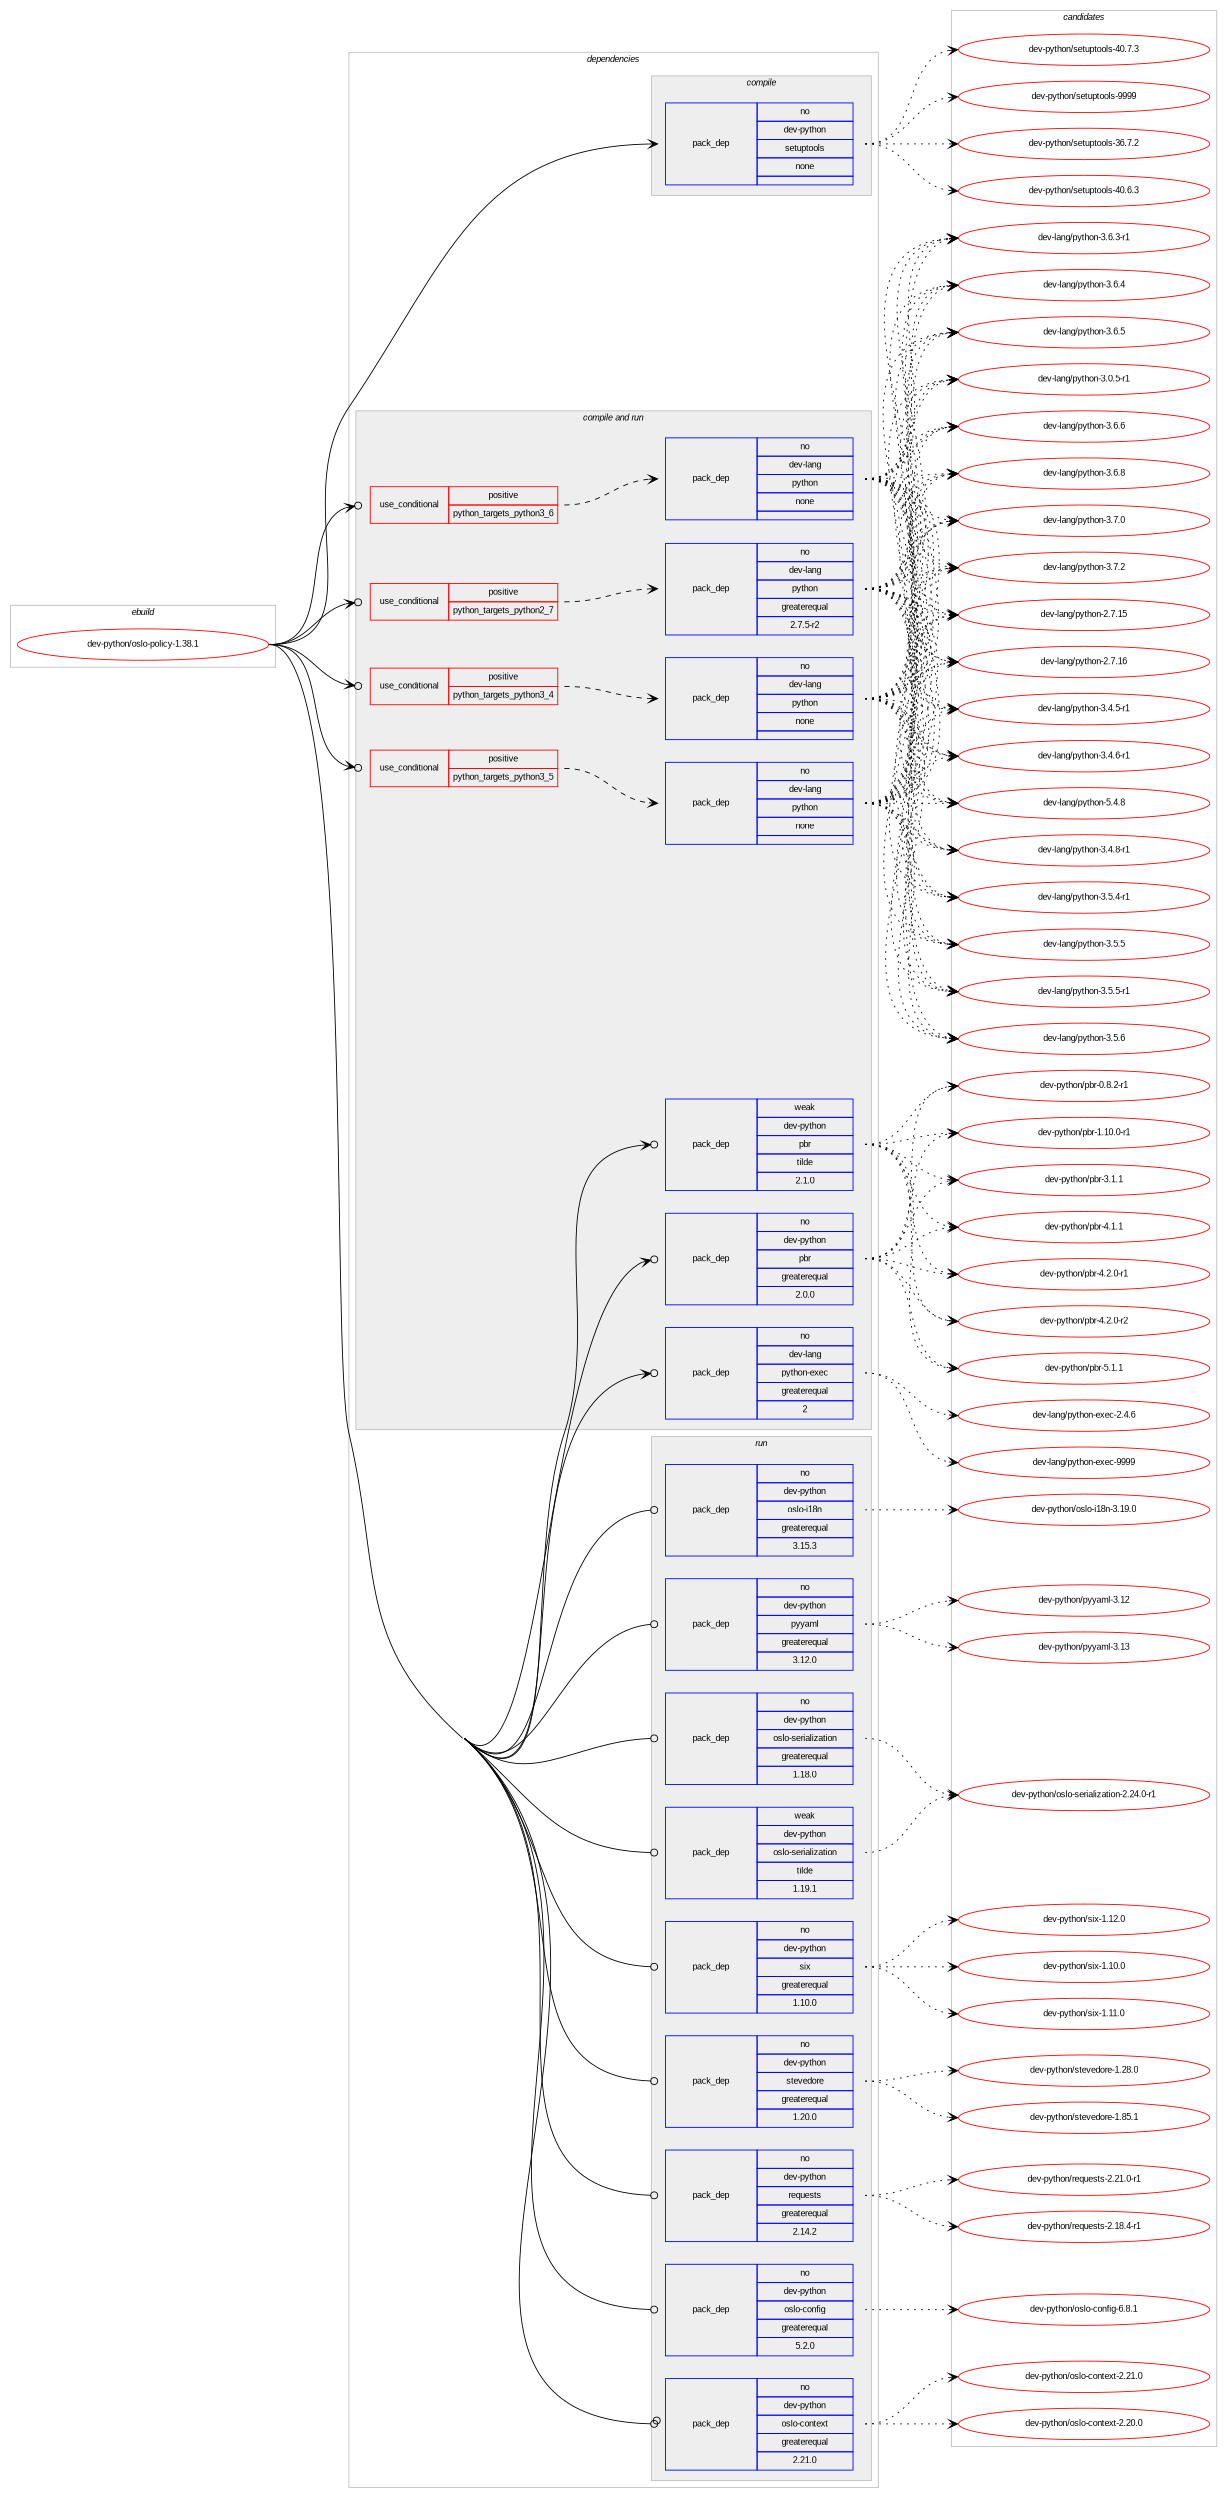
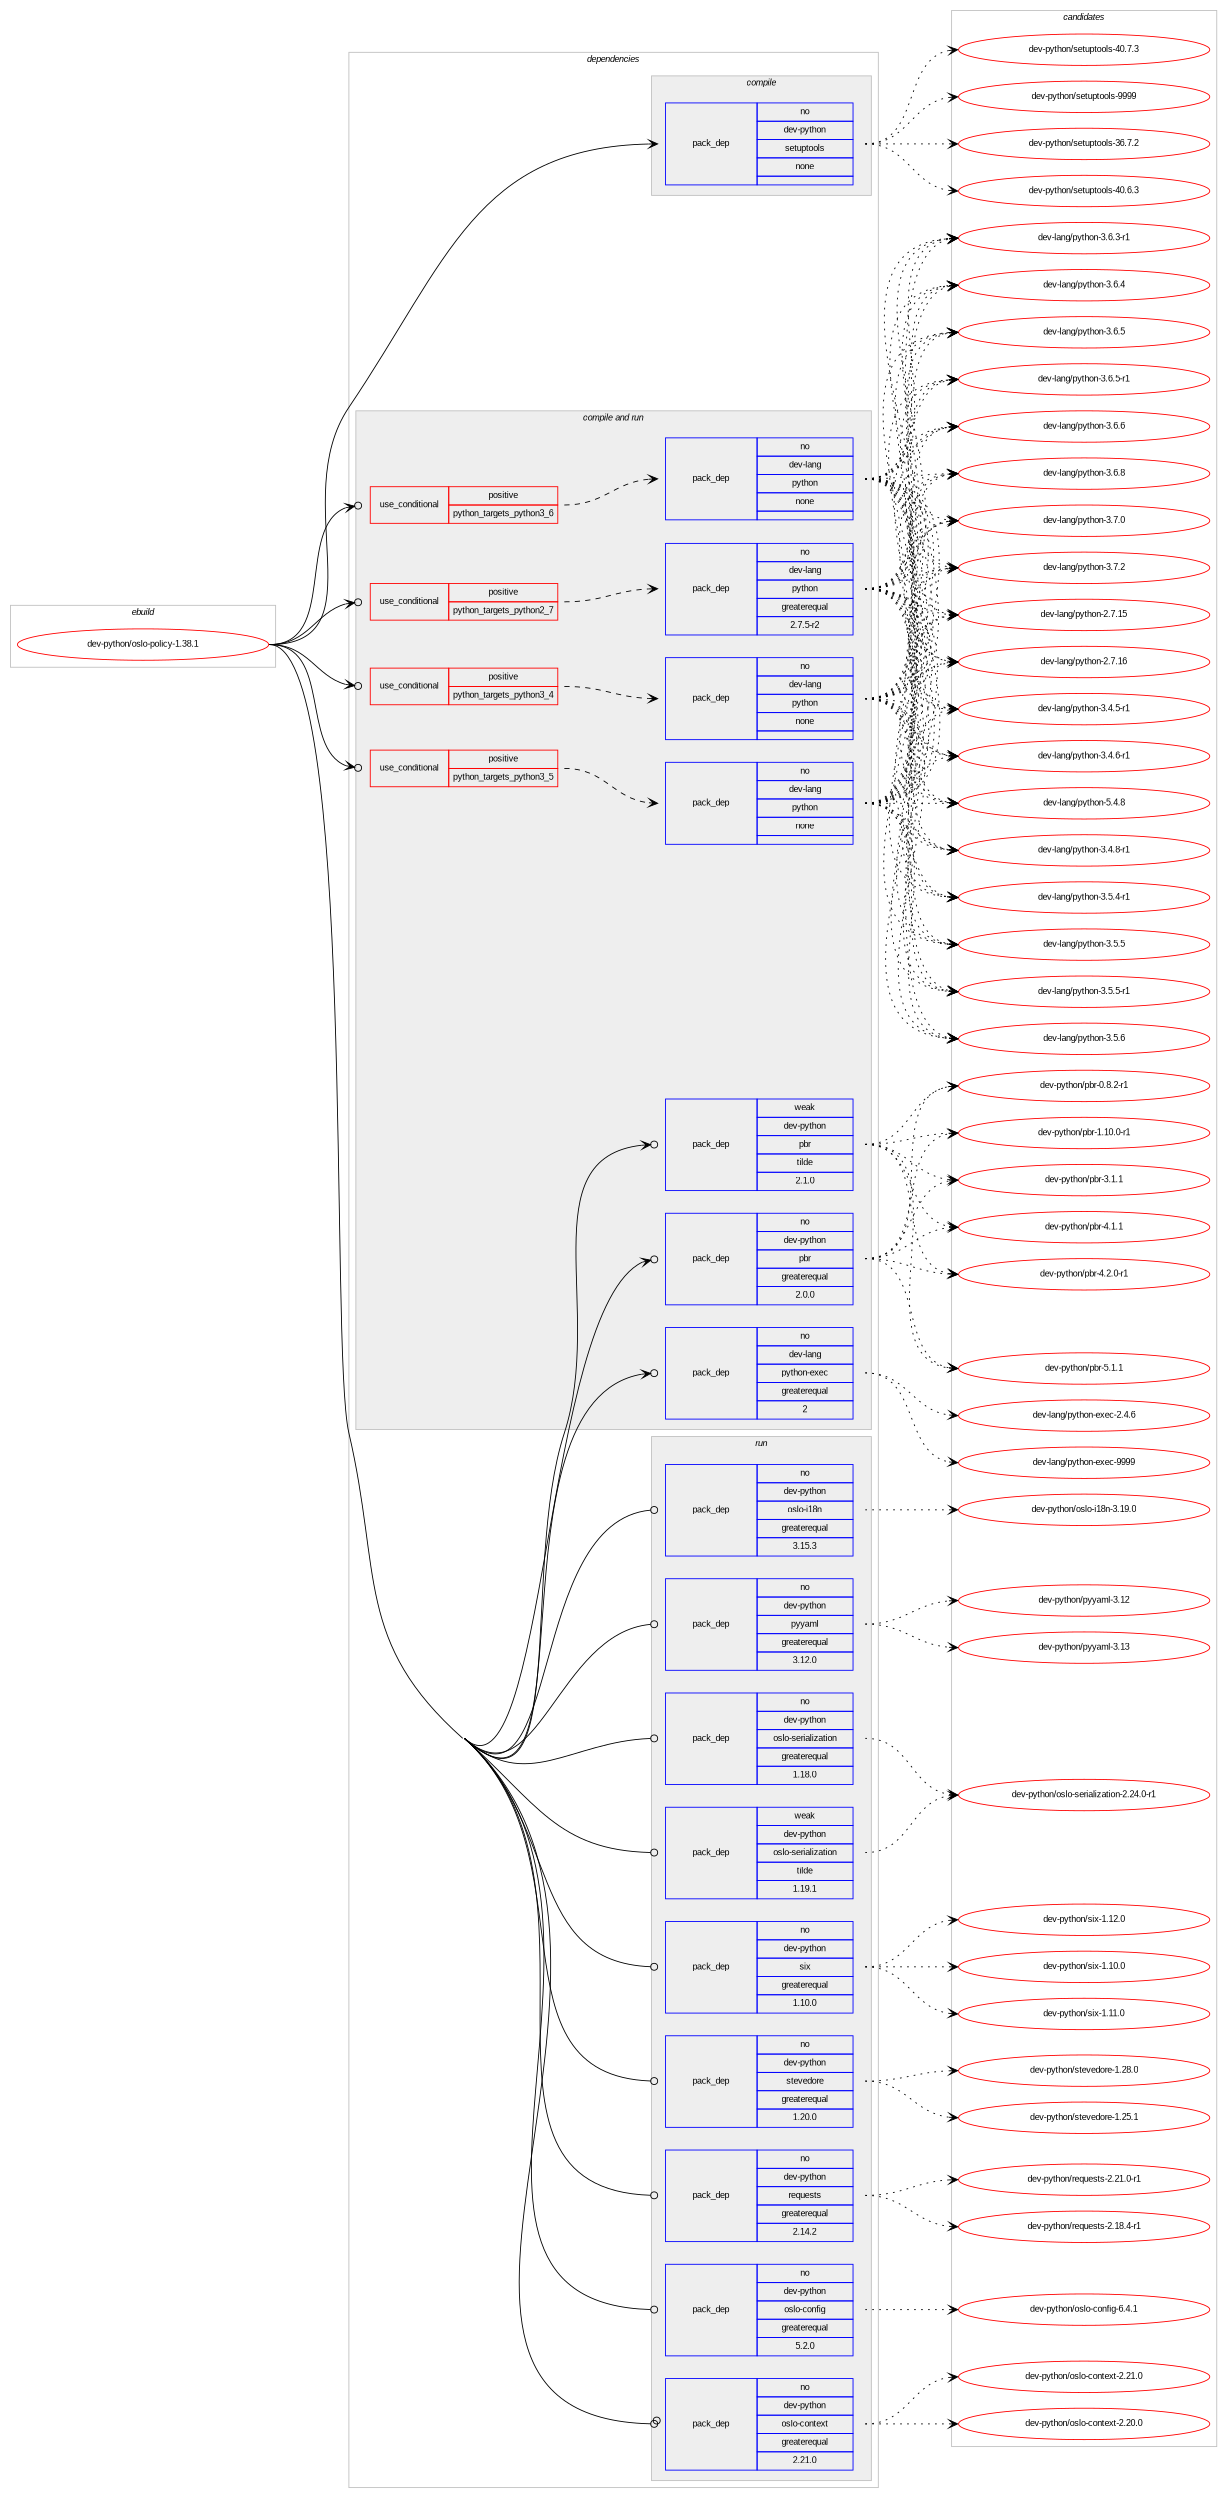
node "dev-lang/python-3.0.5-r1": label "dev-lang/python-3.0.5-r1" -> "dev-lang/python-3.6.5-r1"
node "dev-python/pbr-4.2.0-r2": removed
node "dev-python/stevedore-1.85.1": label "dev-python/stevedore-1.85.1" -> "dev-python/stevedore-1.25.1"
node "dev-python/oslo-config-6.8.1": label "dev-python/oslo-config-6.8.1" -> "dev-python/oslo-config-6.4.1"
